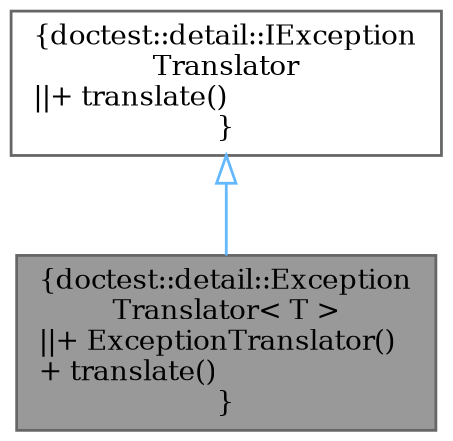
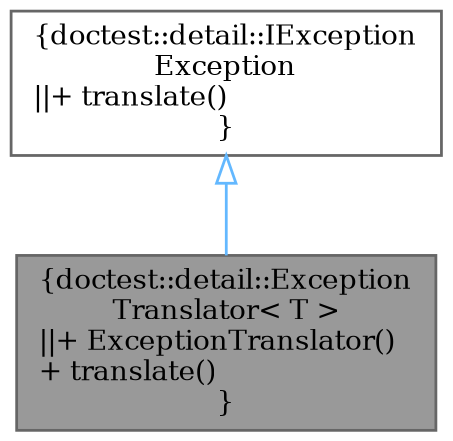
node "{doctest::detail::IException Translator ||+ translate() }": label "{doctest::detail::IException Translator ||+ translate() }" -> "{doctest::detail::IException Exception ||+ translate() }"
